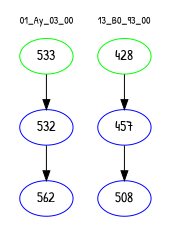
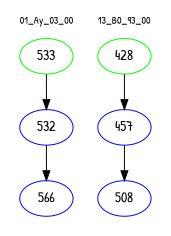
node "562": label "562" -> "566"
